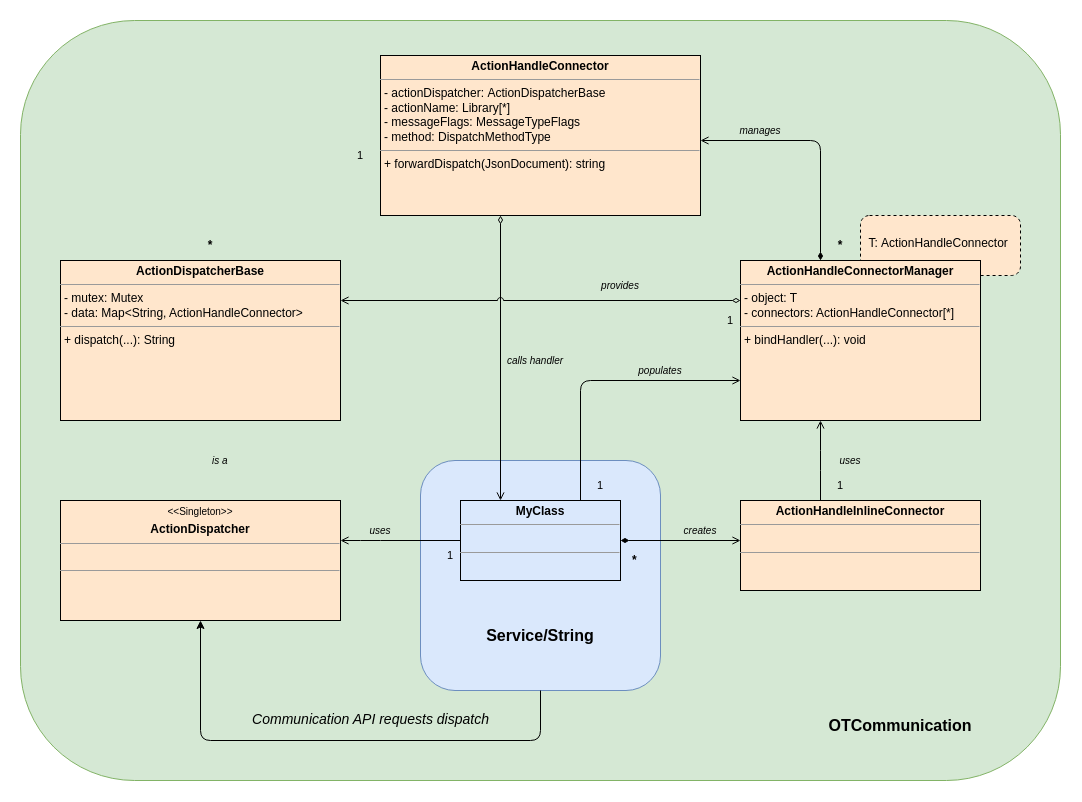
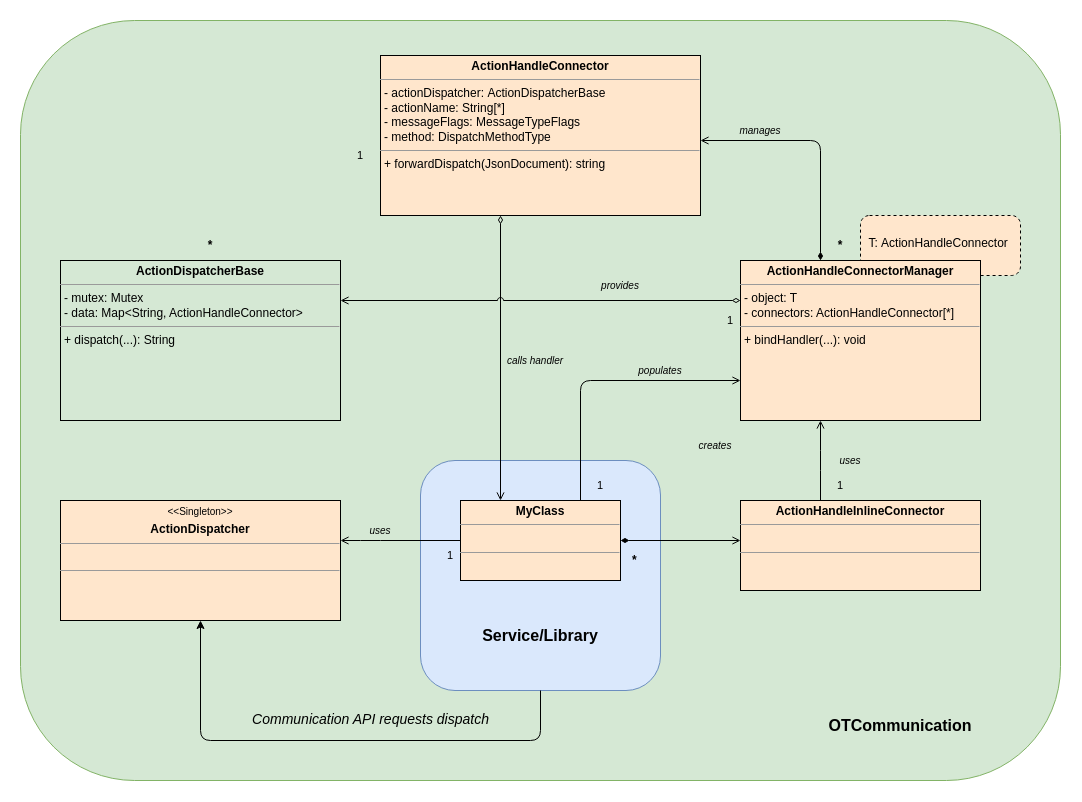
node "ActionHandleConnector - actionDispatcher: ActionDispatcherBase - actionName: Library[*] - messageFlags: MessageTypeFlags - method: DispatchMethodType + forwardDispatch(JsonDocument): string": label "ActionHandleConnector - actionDispatcher: ActionDispatcherBase - actionName: Library[*] - messageFlags: MessageTypeFlags - method: DispatchMethodType + forwardDispatch(JsonDocument): string" -> "ActionHandleConnector - actionDispatcher: ActionDispatcherBase - actionName: String[*] - messageFlags: MessageTypeFlags - method: DispatchMethodType + forwardDispatch(JsonDocument): string"
node "ActionDispatcherBase - mutex: Mutex - data: Map<String, ActionHandleConnector> + dispatch(...): String": fillcolor #ffe6cc -> #d5e8d4
node "is a": removed
node "creates": moved (701, 531) -> (716, 446)
node "MyClass": fillcolor #dae8fc -> #ffe6cc
node "Service/String": label "Service/String" -> "Service/Library"
